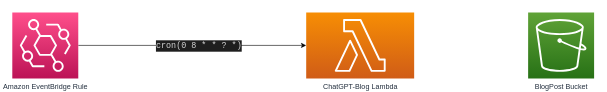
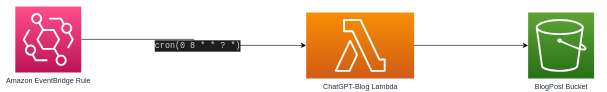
node "Amazon EventBridge Rule": moved (45, 45) -> (48, 39)
edge "ChatGPT-Blog Lambda" -> "BlogPost Bucket": added
